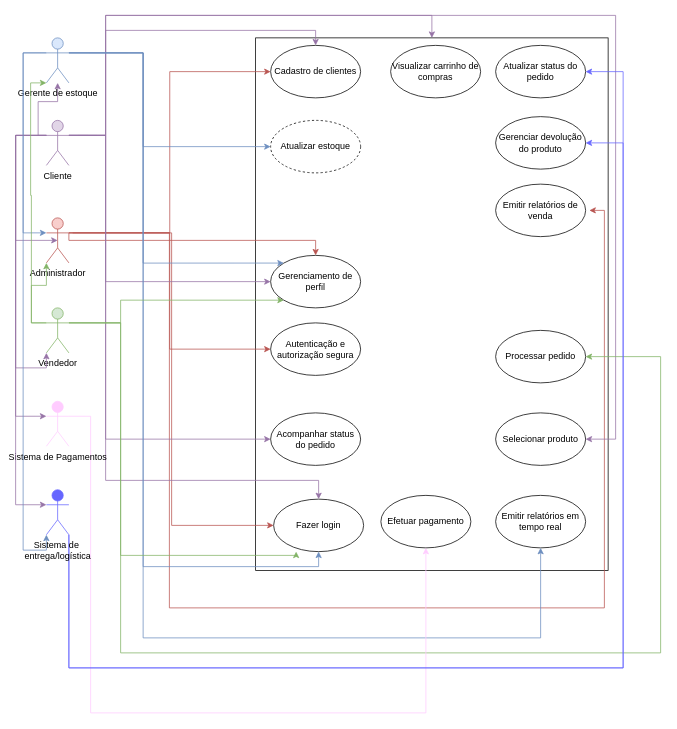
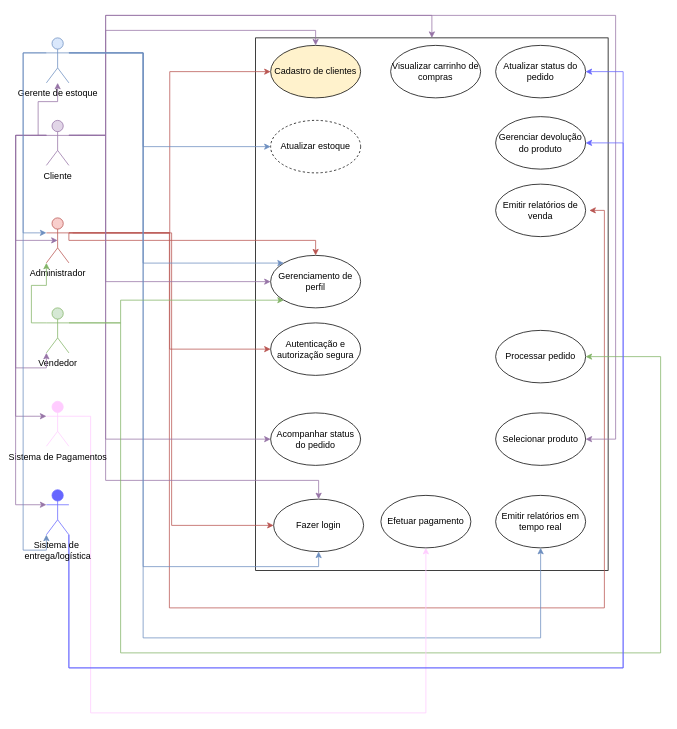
node "Cadastro de clientes": fillcolor #ffffff -> #fff2cc
edge "Vendedor" -> "Gerente de estoque": removed
edge "Vendedor" -> "Fazer login": removed
